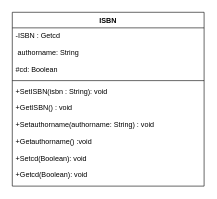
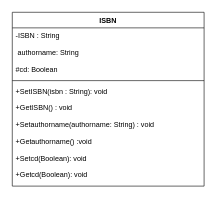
node "-ISBN : Getcd authorname: String #cd: Boolean": label "-ISBN : Getcd authorname: String #cd: Boolean" -> "-ISBN : String authorname: String #cd: Boolean"
